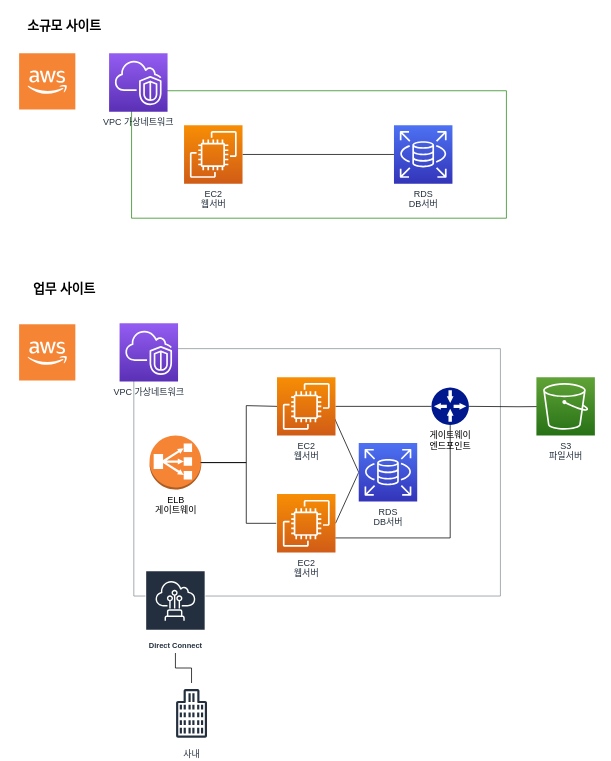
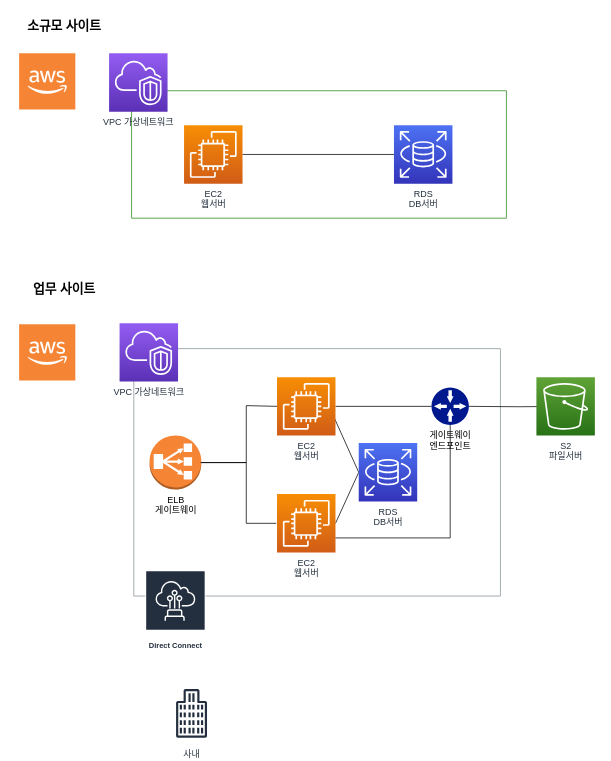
node "S3 파일서버": label "S3 파일서버" -> "S2 파일서버"
edge "Direct Connect" -- "사내": removed
